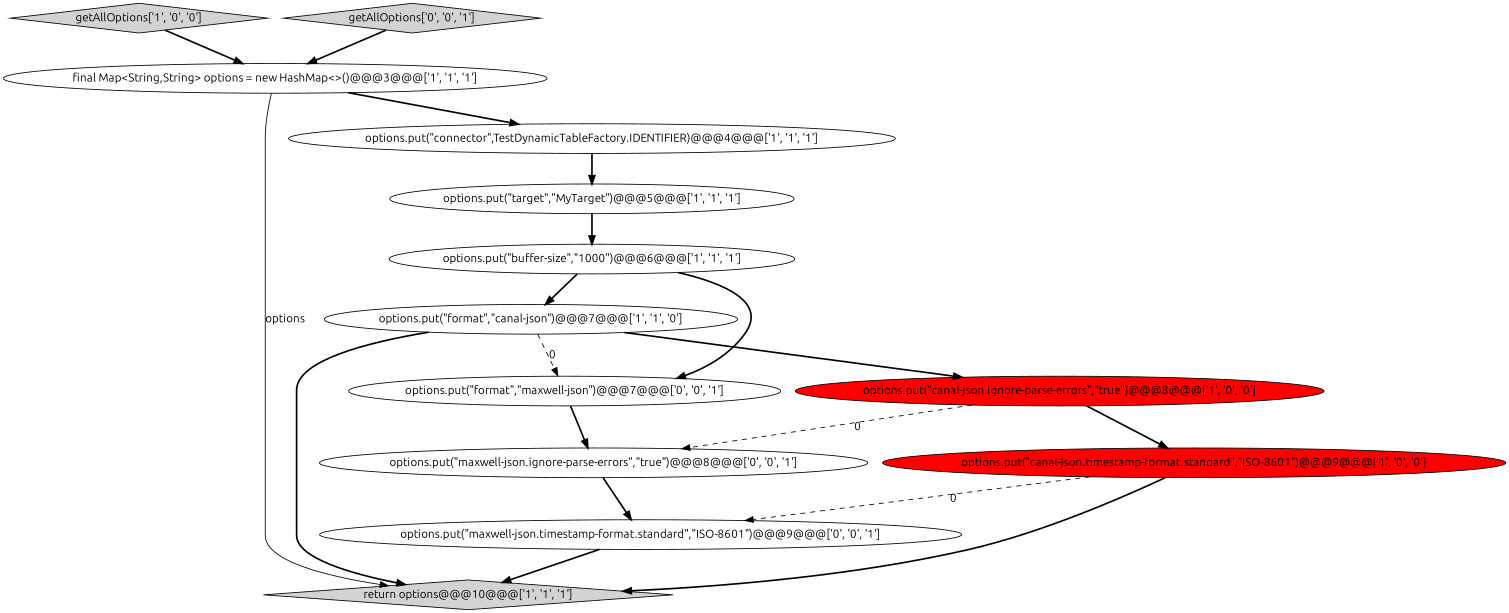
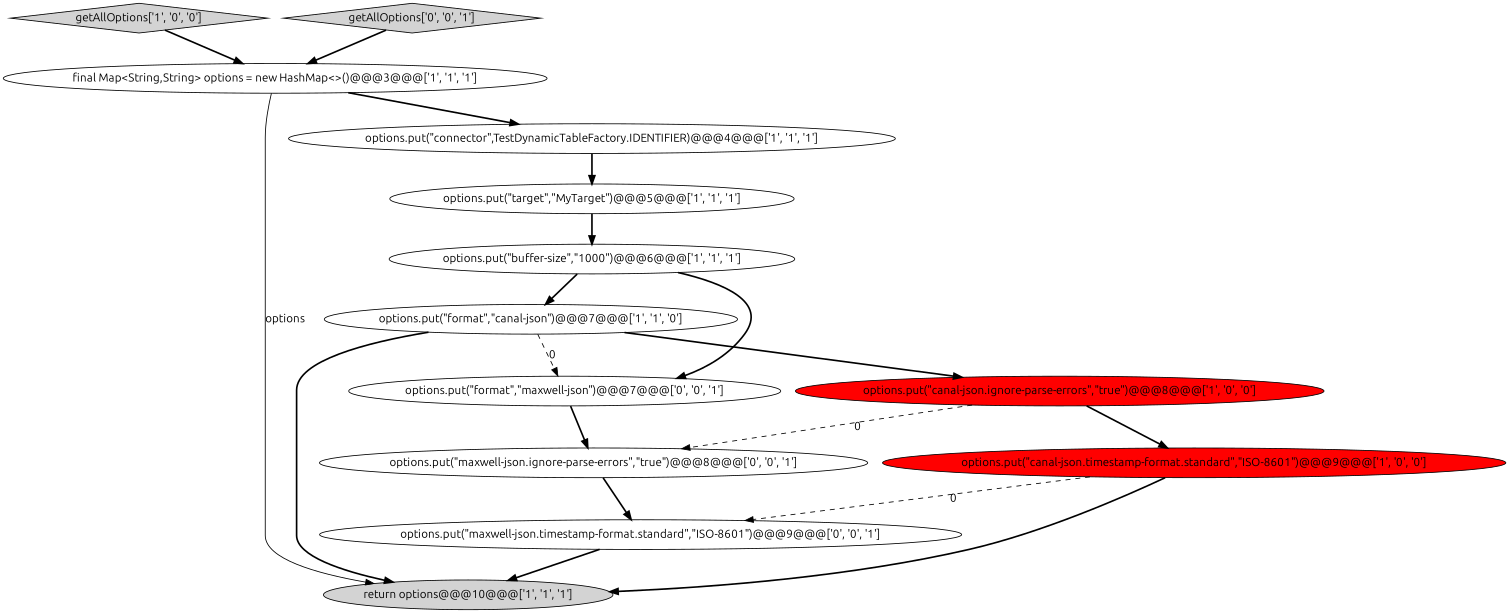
node "return options@@@10@@@['1', '1', '1']": shape diamond -> ellipse
